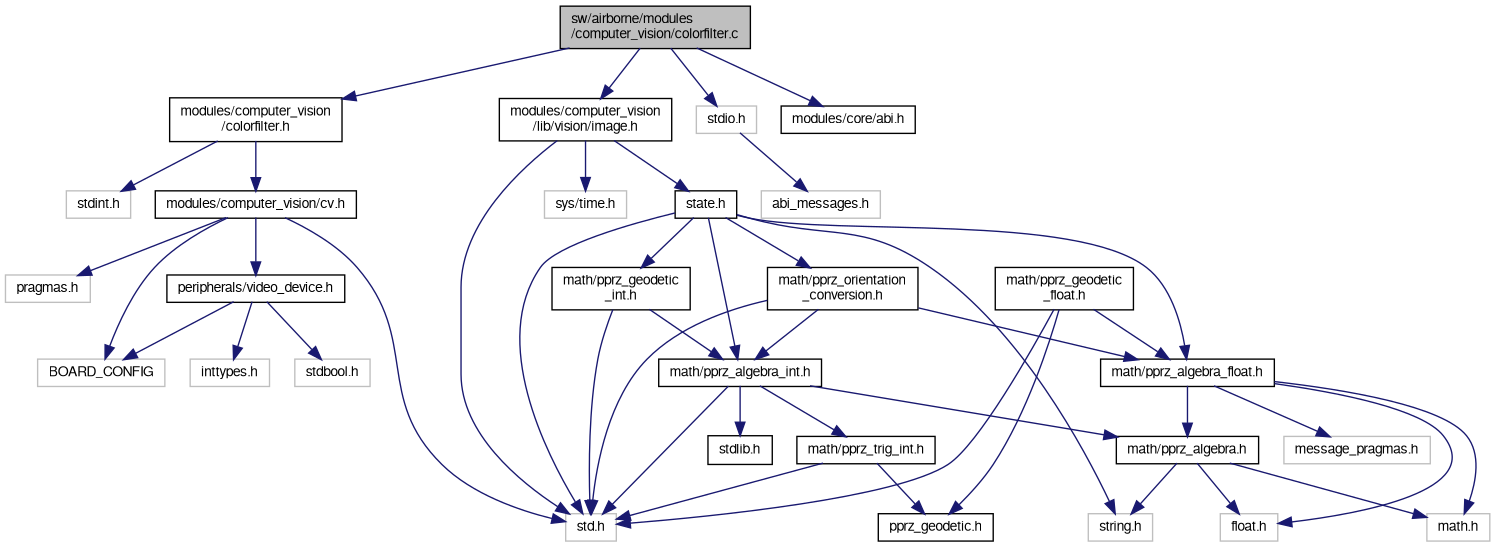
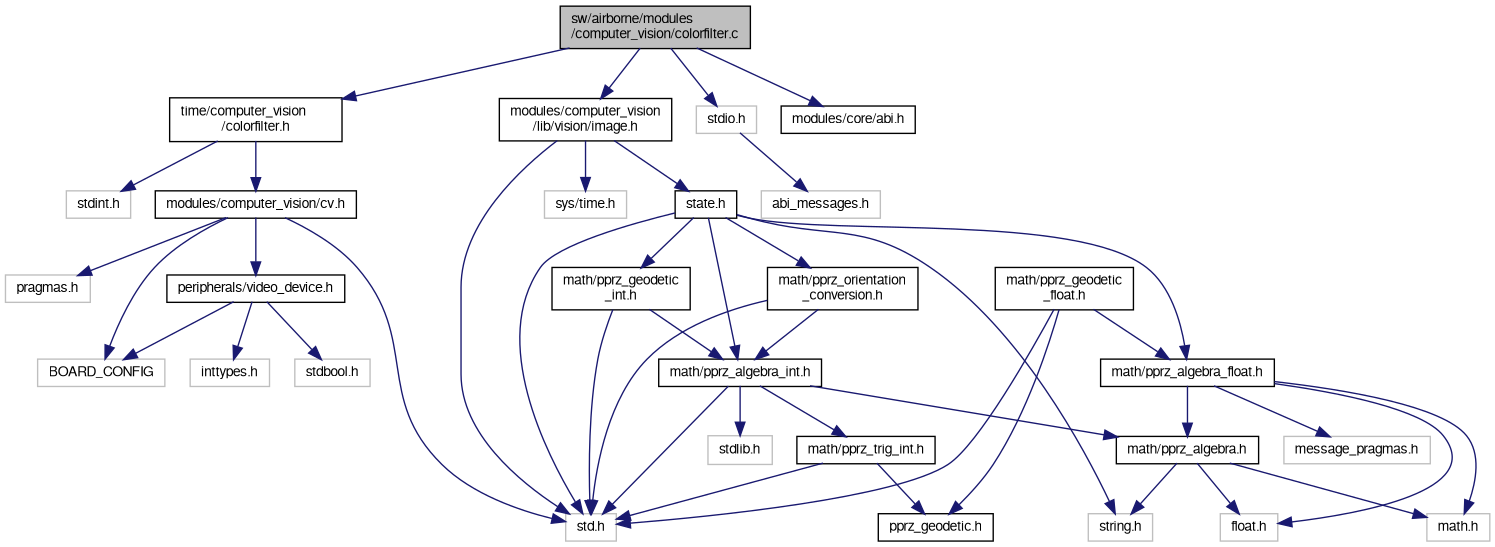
node "modules/computer_vision /colorfilter.h": label "modules/computer_vision /colorfilter.h" -> "time/computer_vision /colorfilter.h"
edge "math/pprz_orientation _conversion.h" -> "math/pprz_algebra_float.h": removed
node "stdlib.h": color black -> grey75
